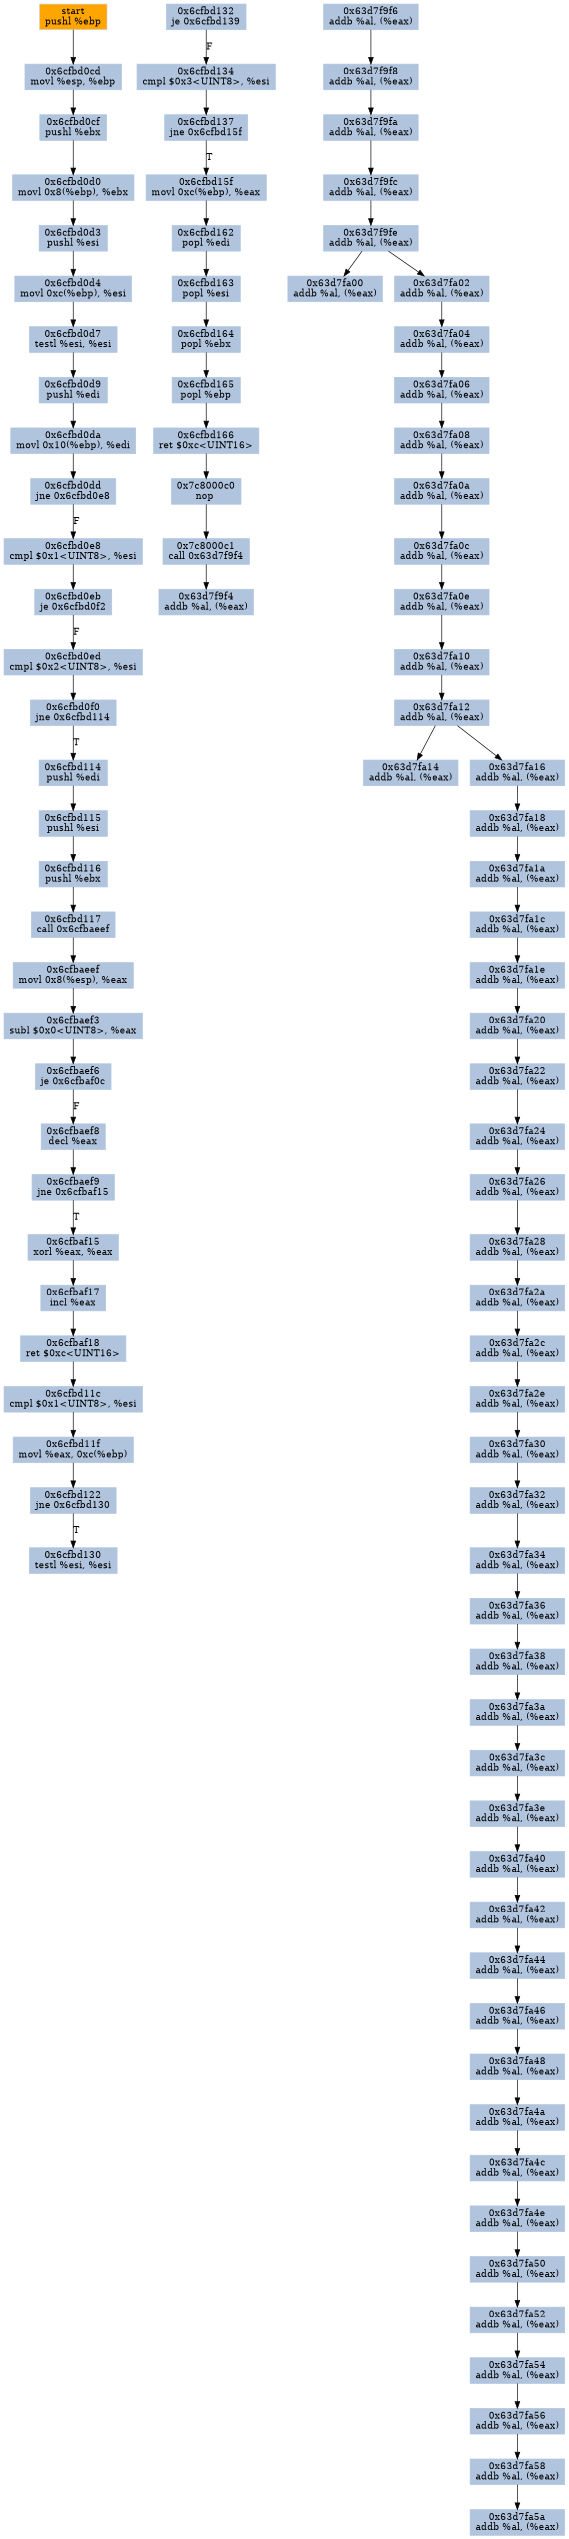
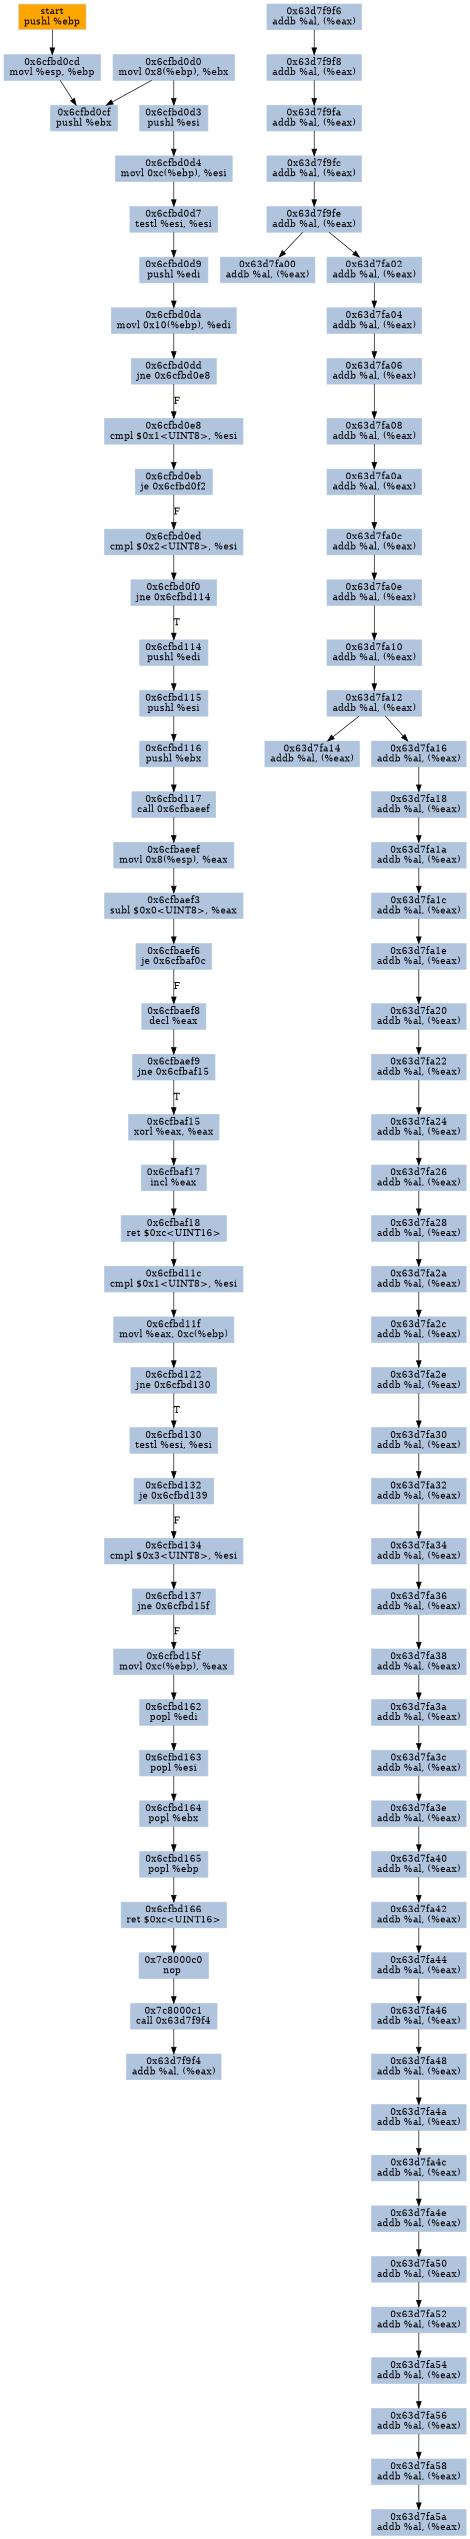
edge "0x6cfbd0cf pushl %ebx" -> "0x6cfbd0d0 movl 0x8(%ebp), %ebx": reversed
edge "0x6cfbd137 jne 0x6cfbd15f" -> "0x6cfbd15f movl 0xc(%ebp), %eax": label "T" -> "F"
edge "0x6cfbd130 testl %esi, %esi" -> "0x6cfbd132 je 0x6cfbd139": added
